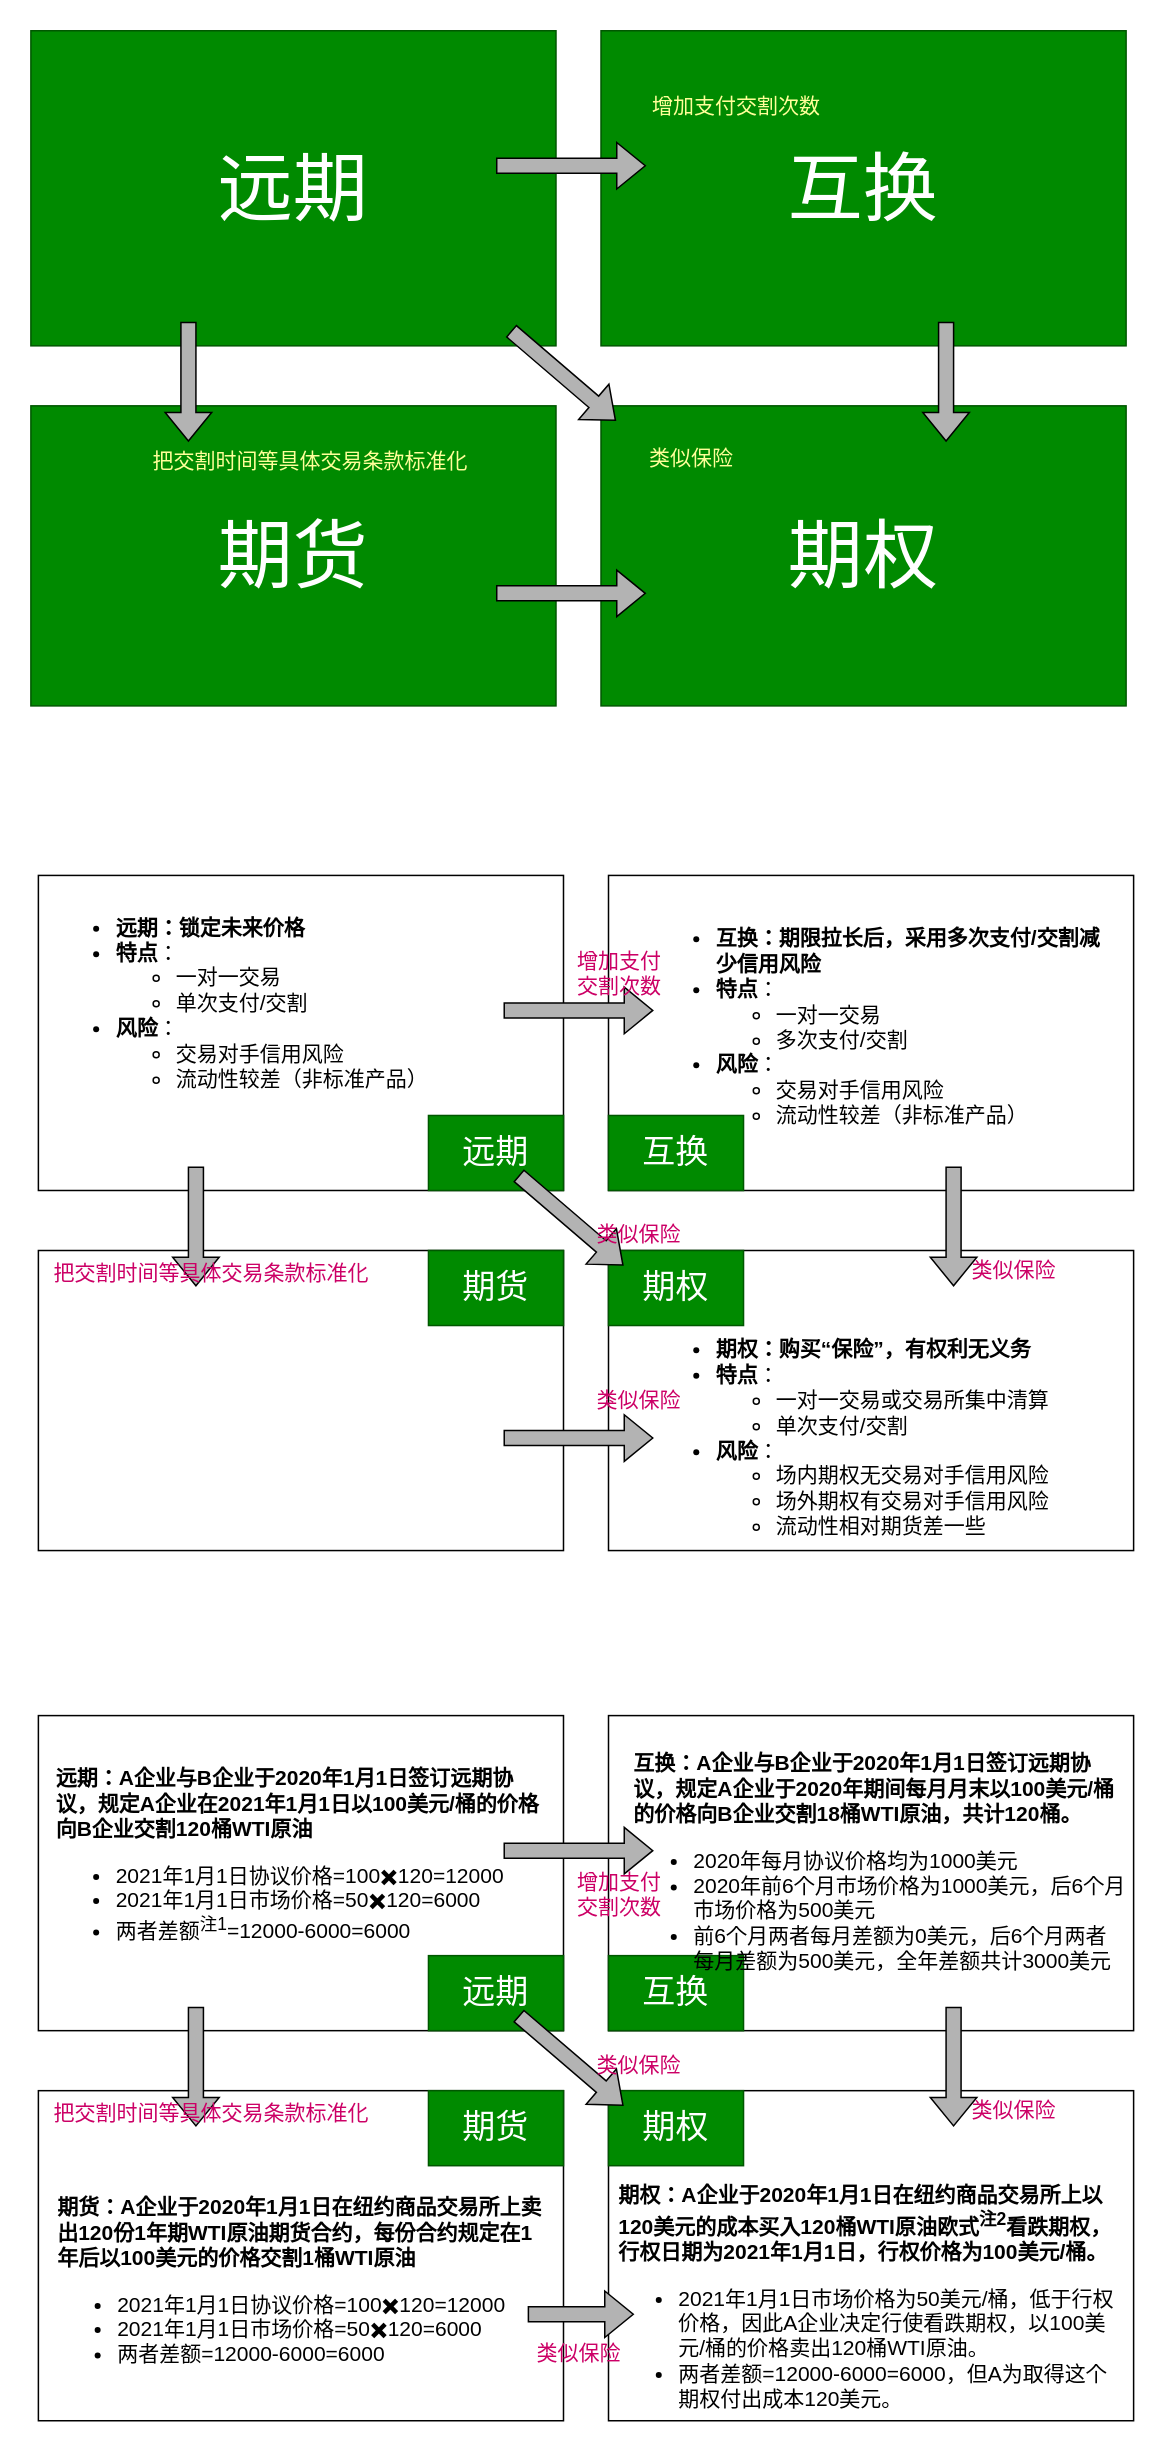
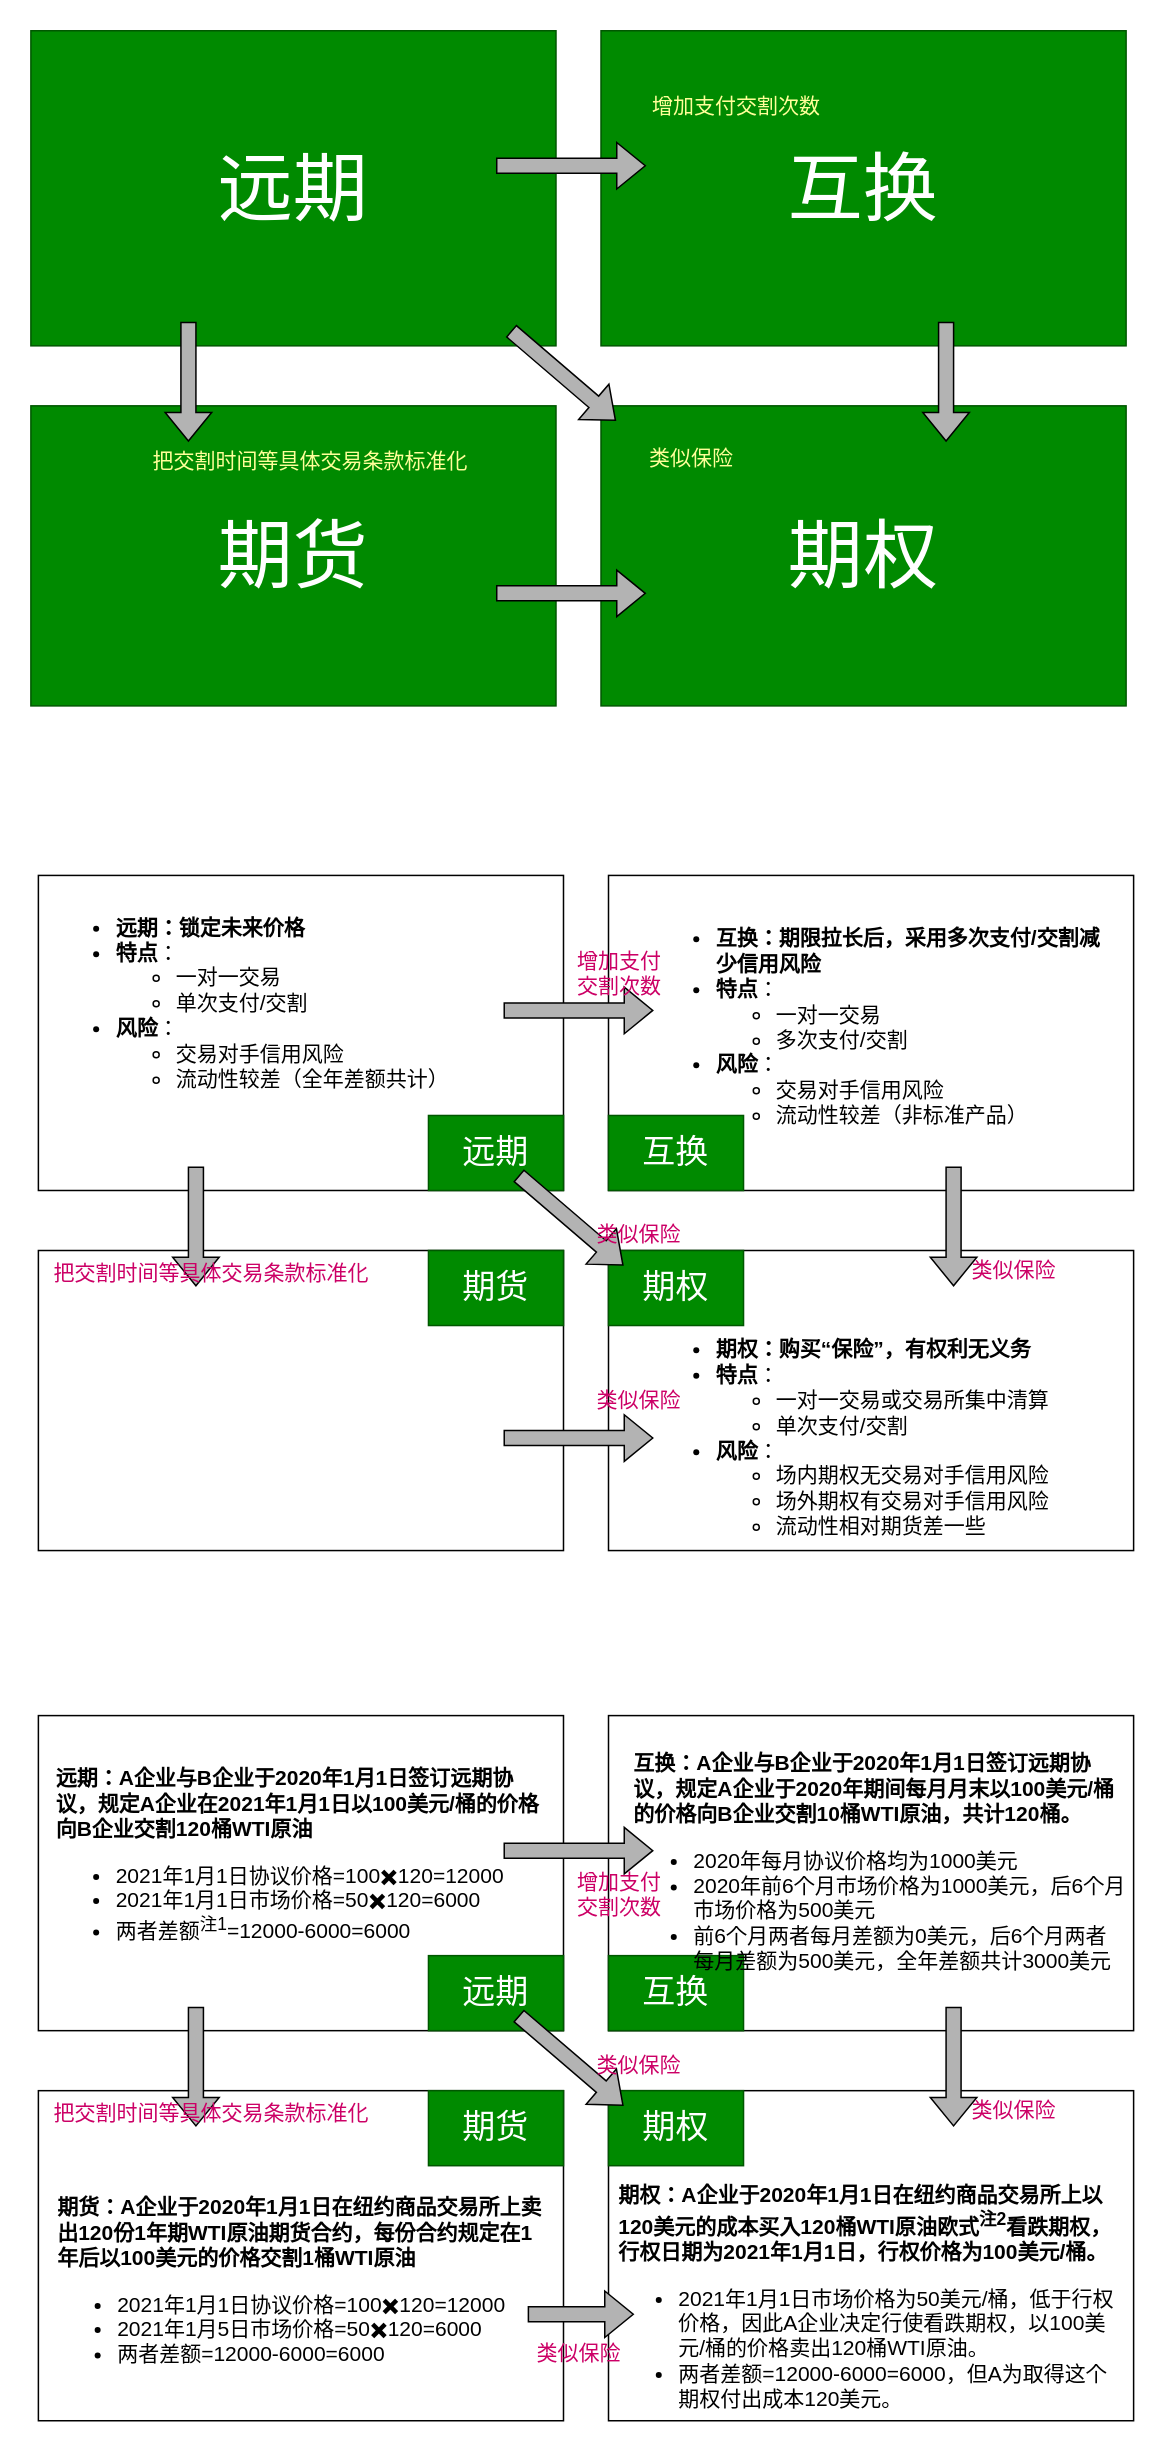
node "远期：锁定未来价格 特点： 一对一交易 单次支付/交割 风险： 交易对手信用风险 流动性较差（非标准产品）": label "远期：锁定未来价格 特点： 一对一交易 单次支付/交割 风险： 交易对手信用风险 流动性较差（非标准产品）" -> "远期：锁定未来价格 特点： 一对一交易 单次支付/交割 风险： 交易对手信用风险 流动性较差（全年差额共计）"
node "互换：A企业与B企业于2020年1月1日签订远期协议，规定A企业于2020年期间每月月末以100美元/桶的价格向B企业交割18桶WTI原油，共计120桶。 2020年每月协议价格均为1000美元 2020年前6个月市场价格为1000美元，后6个月市场价格为500美元 前6个月两者每月差额为0美元，后6个月两者每月差额为500美元，全年差额共计3000美元": label "互换：A企业与B企业于2020年1月1日签订远期协议，规定A企业于2020年期间每月月末以100美元/桶的价格向B企业交割18桶WTI原油，共计120桶。 2020年每月协议价格均为1000美元 2020年前6个月市场价格为1000美元，后6个月市场价格为500美元 前6个月两者每月差额为0美元，后6个月两者每月差额为500美元，全年差额共计3000美元" -> "互换：A企业与B企业于2020年1月1日签订远期协议，规定A企业于2020年期间每月月末以100美元/桶的价格向B企业交割10桶WTI原油，共计120桶。 2020年每月协议价格均为1000美元 2020年前6个月市场价格为1000美元，后6个月市场价格为500美元 前6个月两者每月差额为0美元，后6个月两者每月差额为500美元，全年差额共计3000美元"
node "期货：A企业于2020年1月1日在纽约商品交易所上卖出120份1年期WTI原油期货合约，每份合约规定在1年后以100美元的价格交割1桶WTI原油 2021年1月1日协议价格=100✖️120=12000 2021年1月1日市场价格=50✖️120=6000 两者差额=12000-6000=6000": label "期货：A企业于2020年1月1日在纽约商品交易所上卖出120份1年期WTI原油期货合约，每份合约规定在1年后以100美元的价格交割1桶WTI原油 2021年1月1日协议价格=100✖️120=12000 2021年1月1日市场价格=50✖️120=6000 两者差额=12000-6000=6000" -> "期货：A企业于2020年1月1日在纽约商品交易所上卖出120份1年期WTI原油期货合约，每份合约规定在1年后以100美元的价格交割1桶WTI原油 2021年1月1日协议价格=100✖️120=12000 2021年1月5日市场价格=50✖️120=6000 两者差额=12000-6000=6000"
